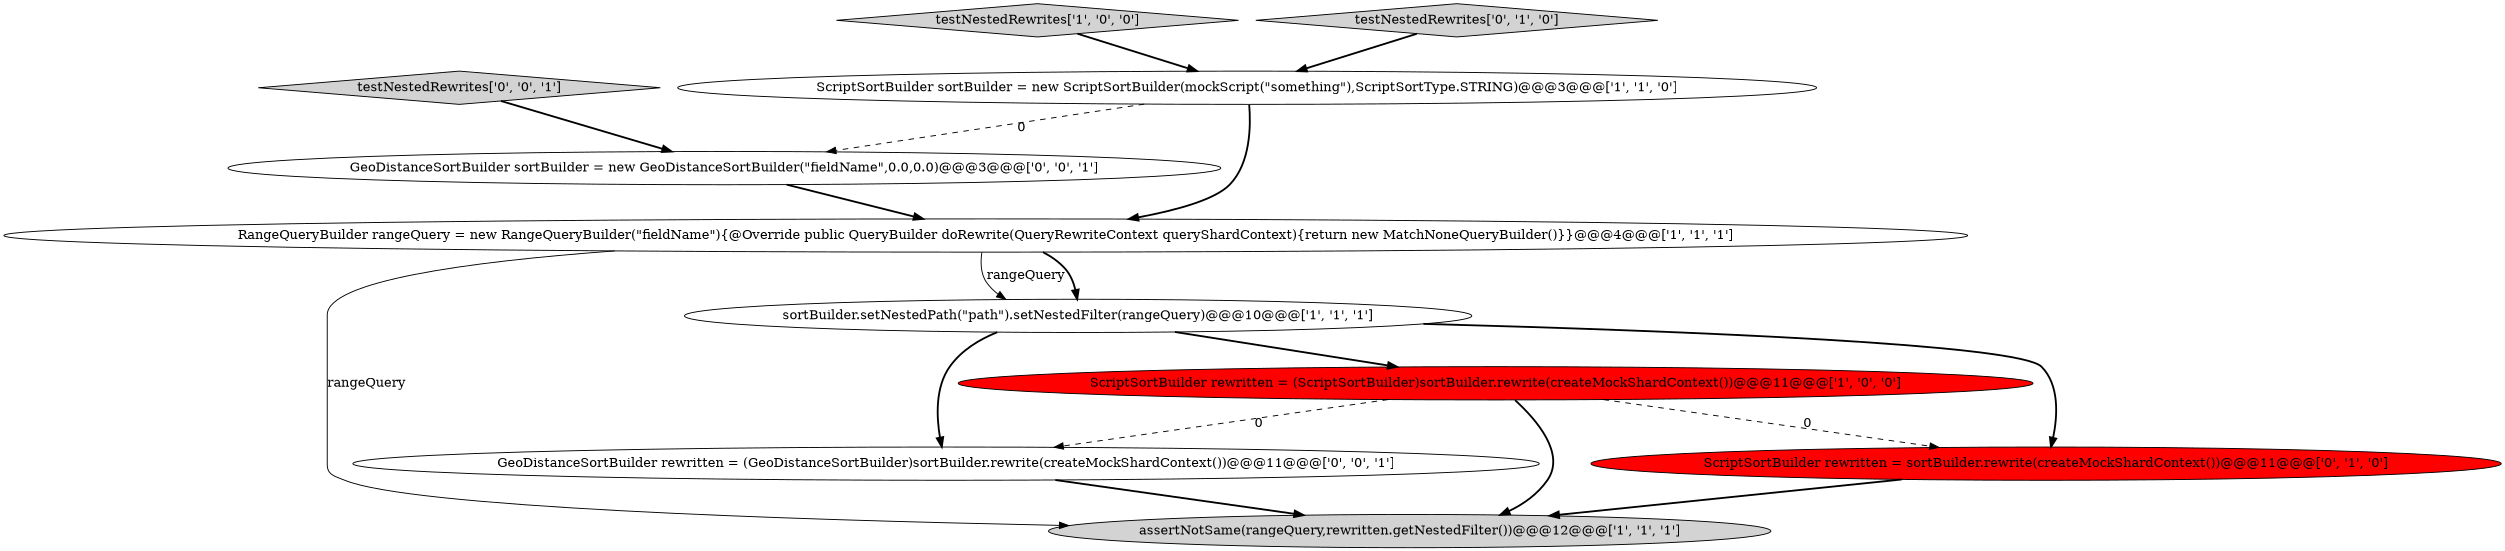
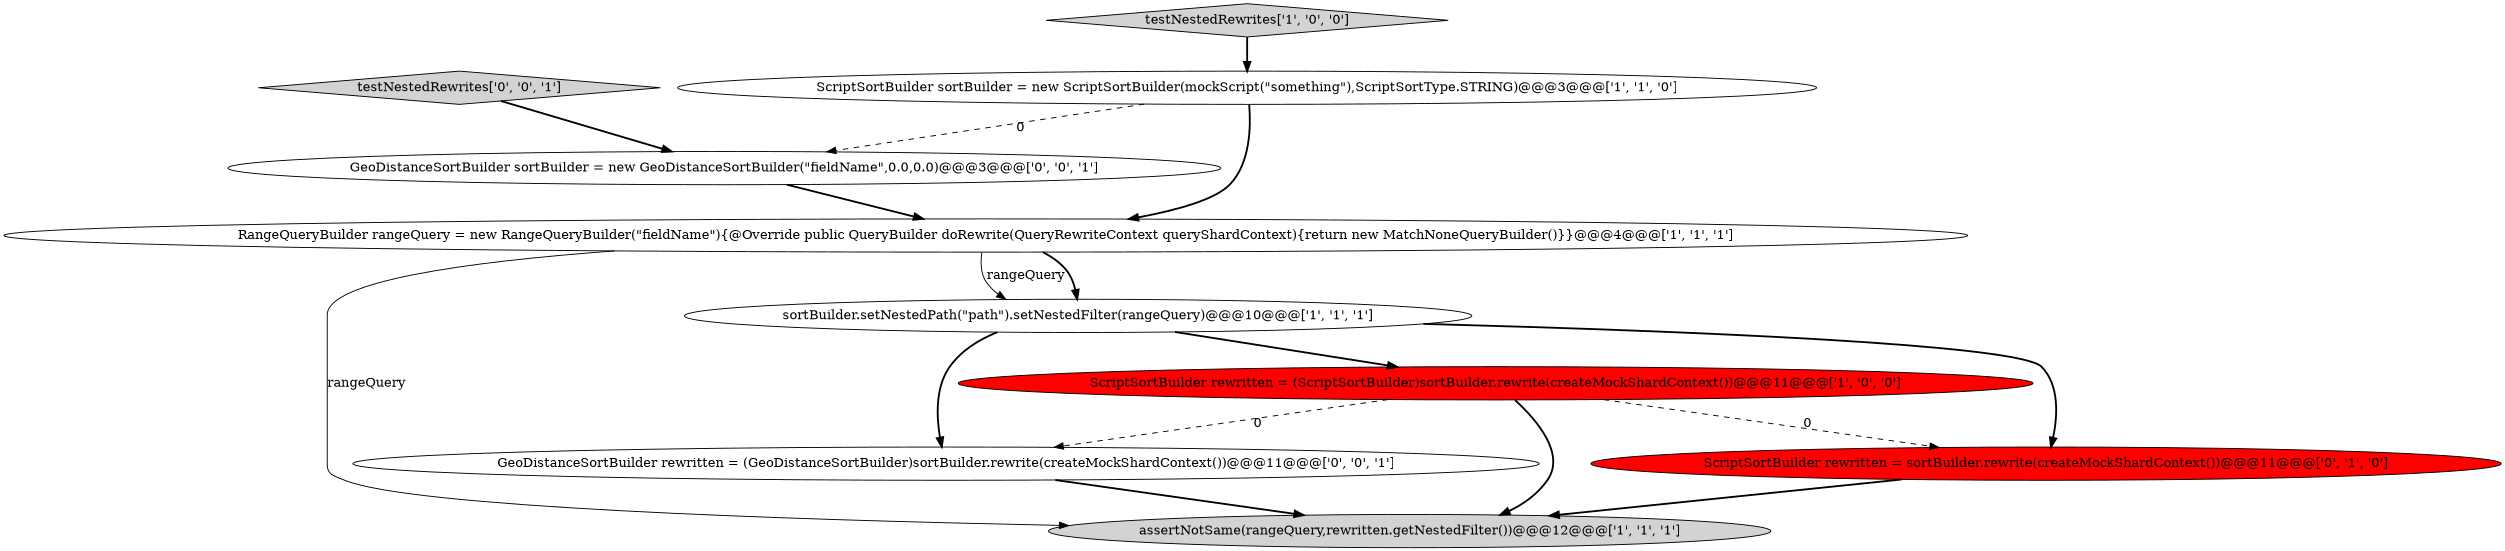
node "testNestedRewrites['0', '1', '0']": removed
